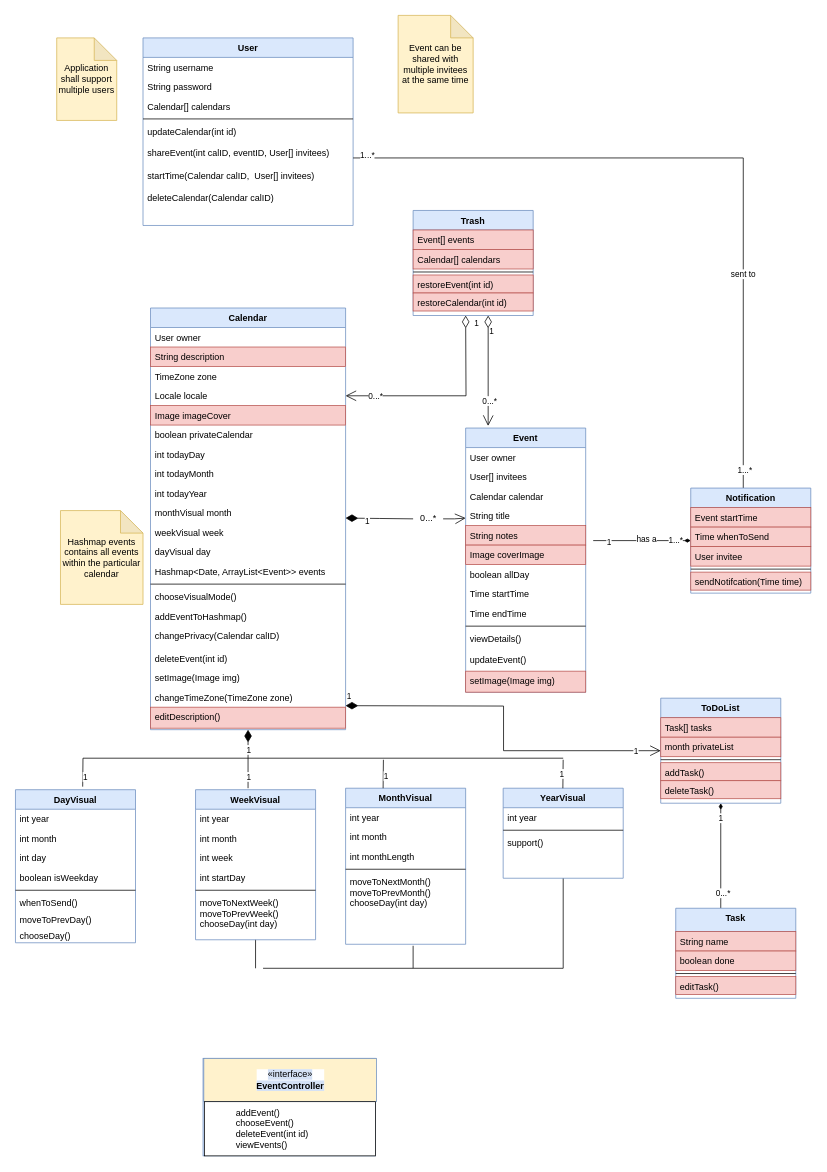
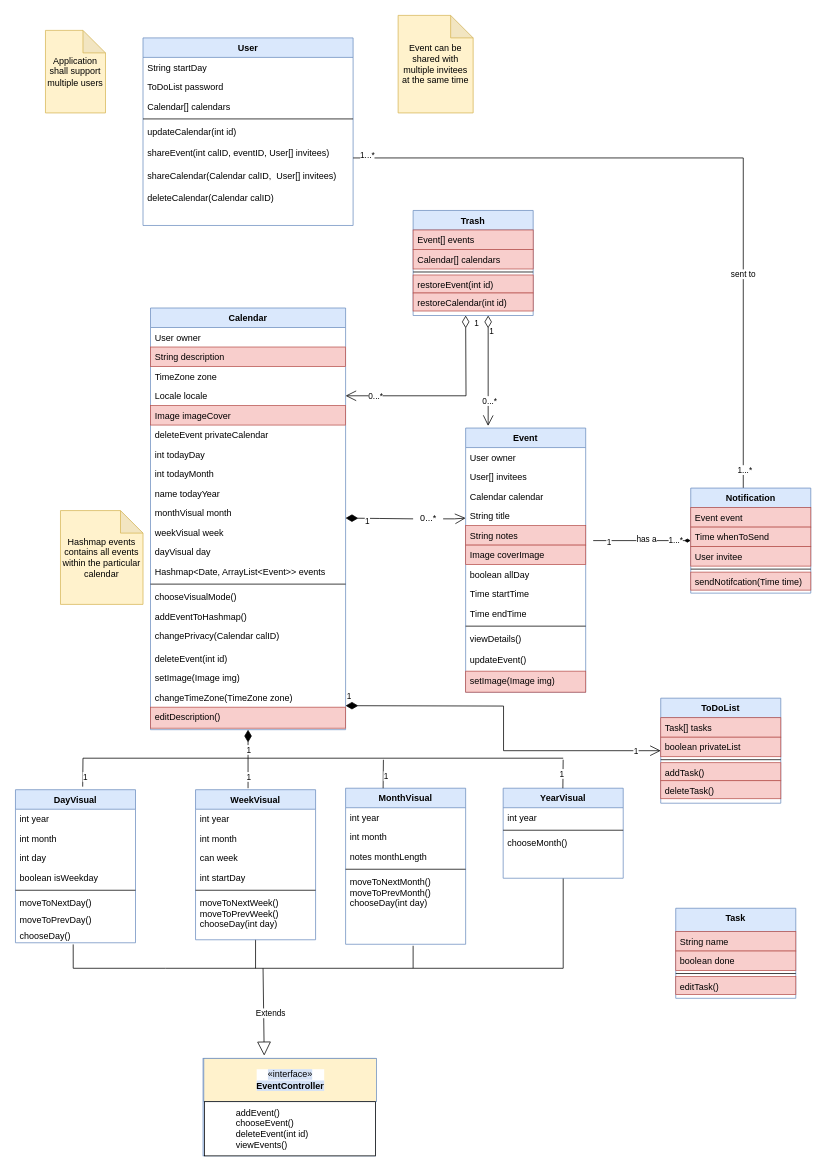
node "String username": label "String username" -> "String startDay"
node "Application shall support multiple users": moved (87, 79) -> (75, 72)
node "String password": label "String password" -> "ToDoList password"
node "startTime(Calendar calID, User[] invitees)": label "startTime(Calendar calID, User[] invitees)" -> "shareCalendar(Calendar calID, User[] invitees)"
node "boolean privateCalendar": label "boolean privateCalendar" -> "deleteEvent privateCalendar"
node "int todayYear": label "int todayYear" -> "name todayYear"
node "Event startTime": label "Event startTime" -> "Event event"
node "month privateList": label "month privateList" -> "boolean privateList"
node "support()": label "support()" -> "chooseMonth()"
node "int monthLength": label "int monthLength" -> "notes monthLength"
node "int week": label "int week" -> "can week"
edge "Task" -> "ToDoList": removed, labels "0...*", "1"
node "whenToSend()": label "whenToSend()" -> "moveToNextDay()"
edge "chooseDay()" -> "«interface» EventController": added, label "Extends"
